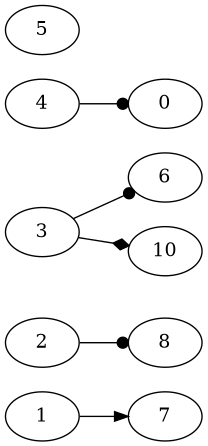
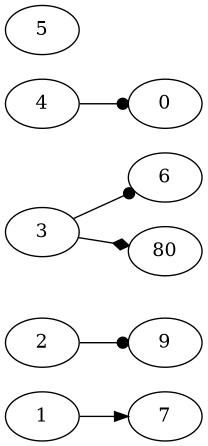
node "10": label "10" -> "80"
node "8": label "8" -> "9"
